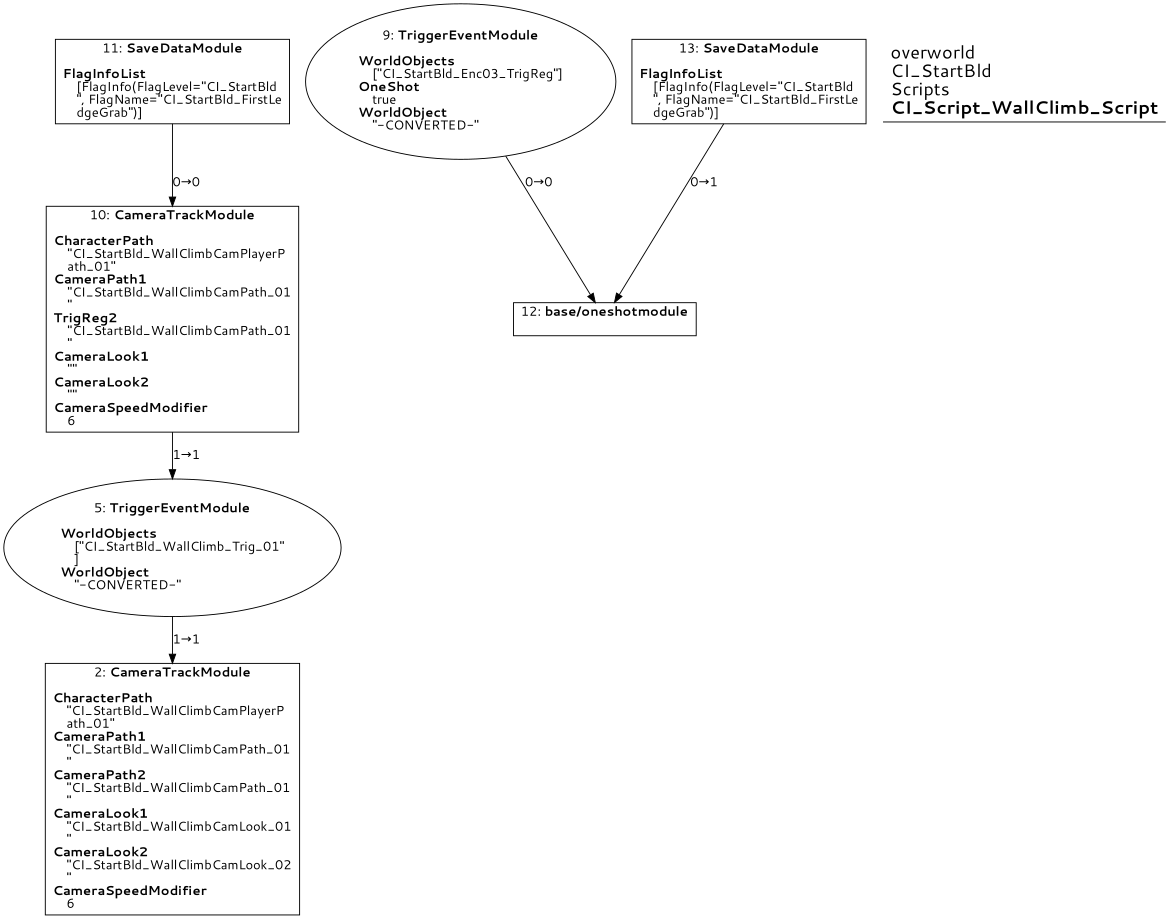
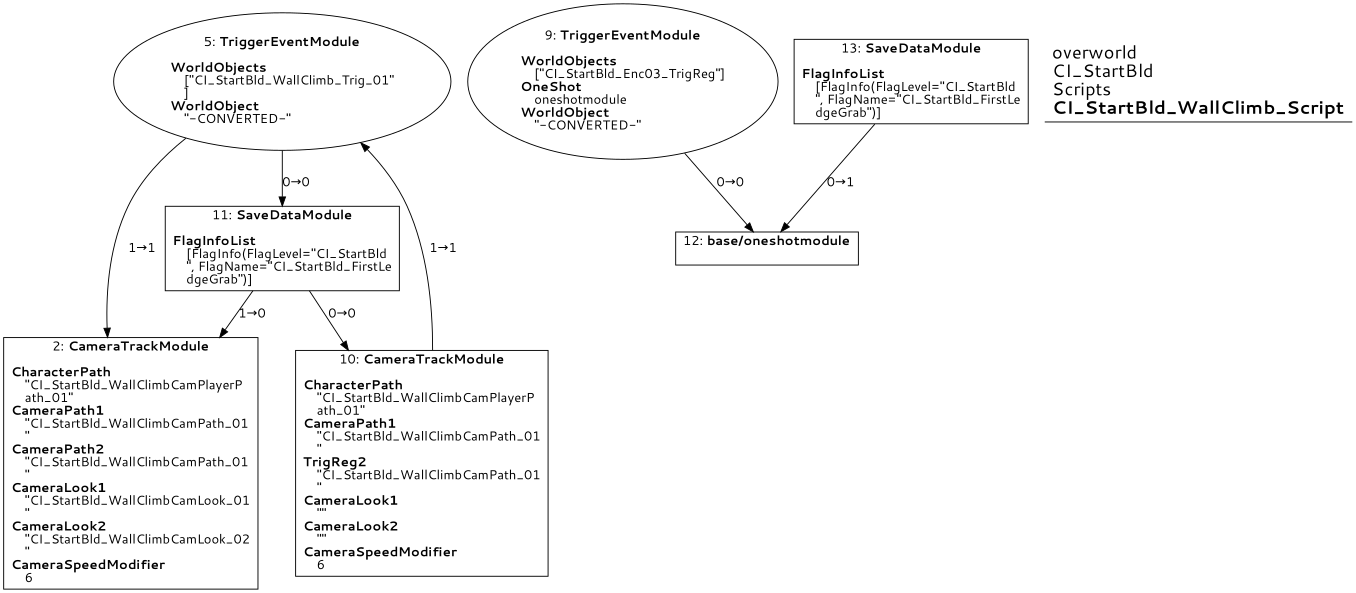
node "9:": text "true" -> "oneshotmodule"
node "overworld": text "CI_Script_WallClimb_Script" -> "CI_StartBld_WallClimb_Script"
edge "5:" -> "11:": added, label "0→0"
edge "11:" -> "2:": added, label "1→0"
